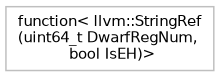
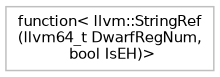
node "function< llvm::StringRef (uint64_t DwarfRegNum, bool IsEH)>": label "function< llvm::StringRef (uint64_t DwarfRegNum, bool IsEH)>" -> "function< llvm::StringRef (llvm64_t DwarfRegNum, bool IsEH)>"
